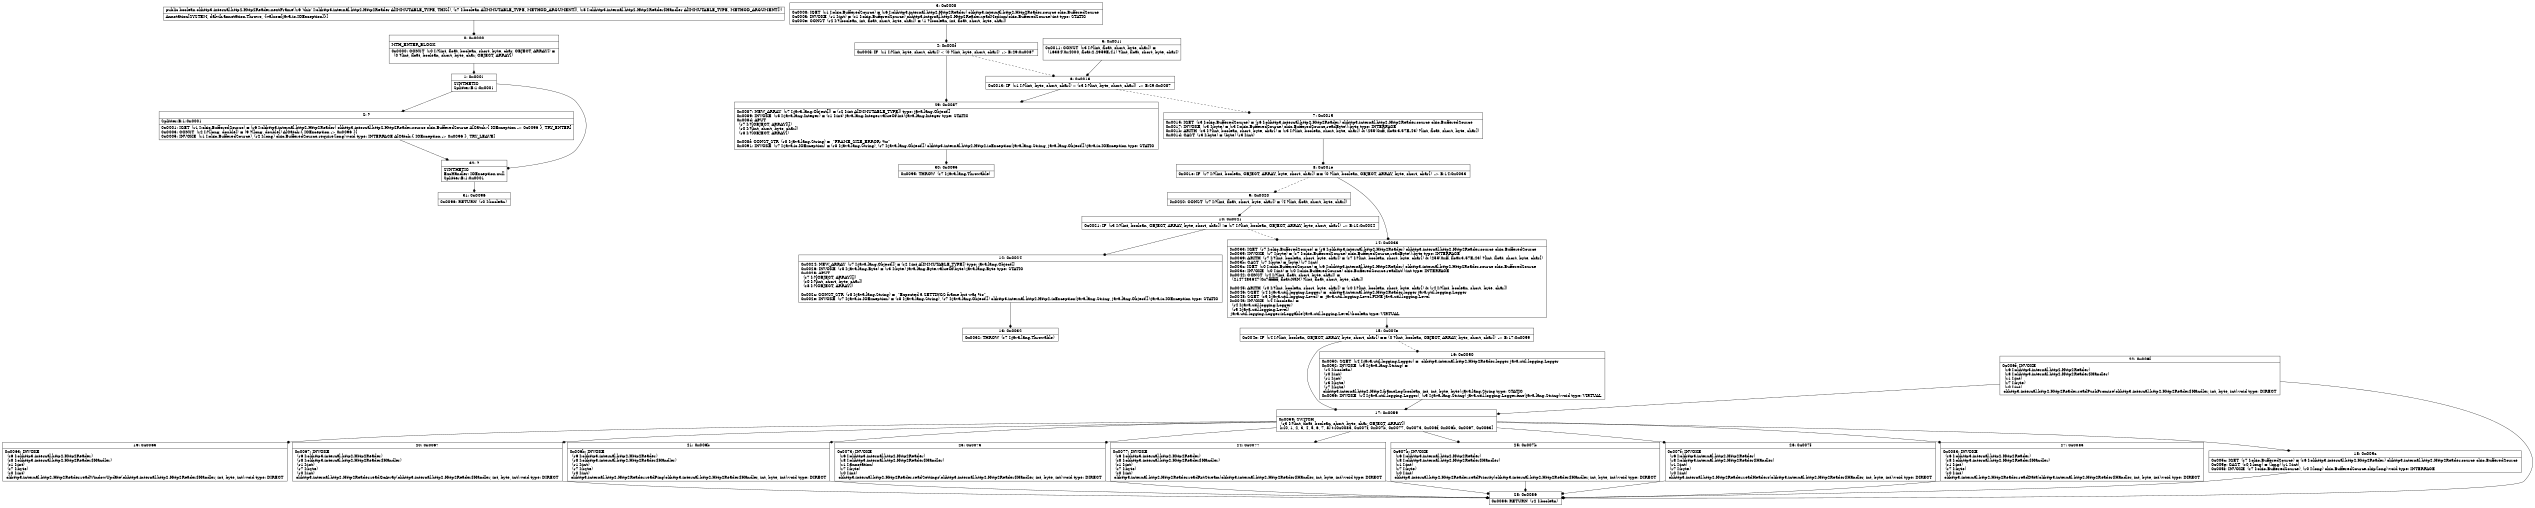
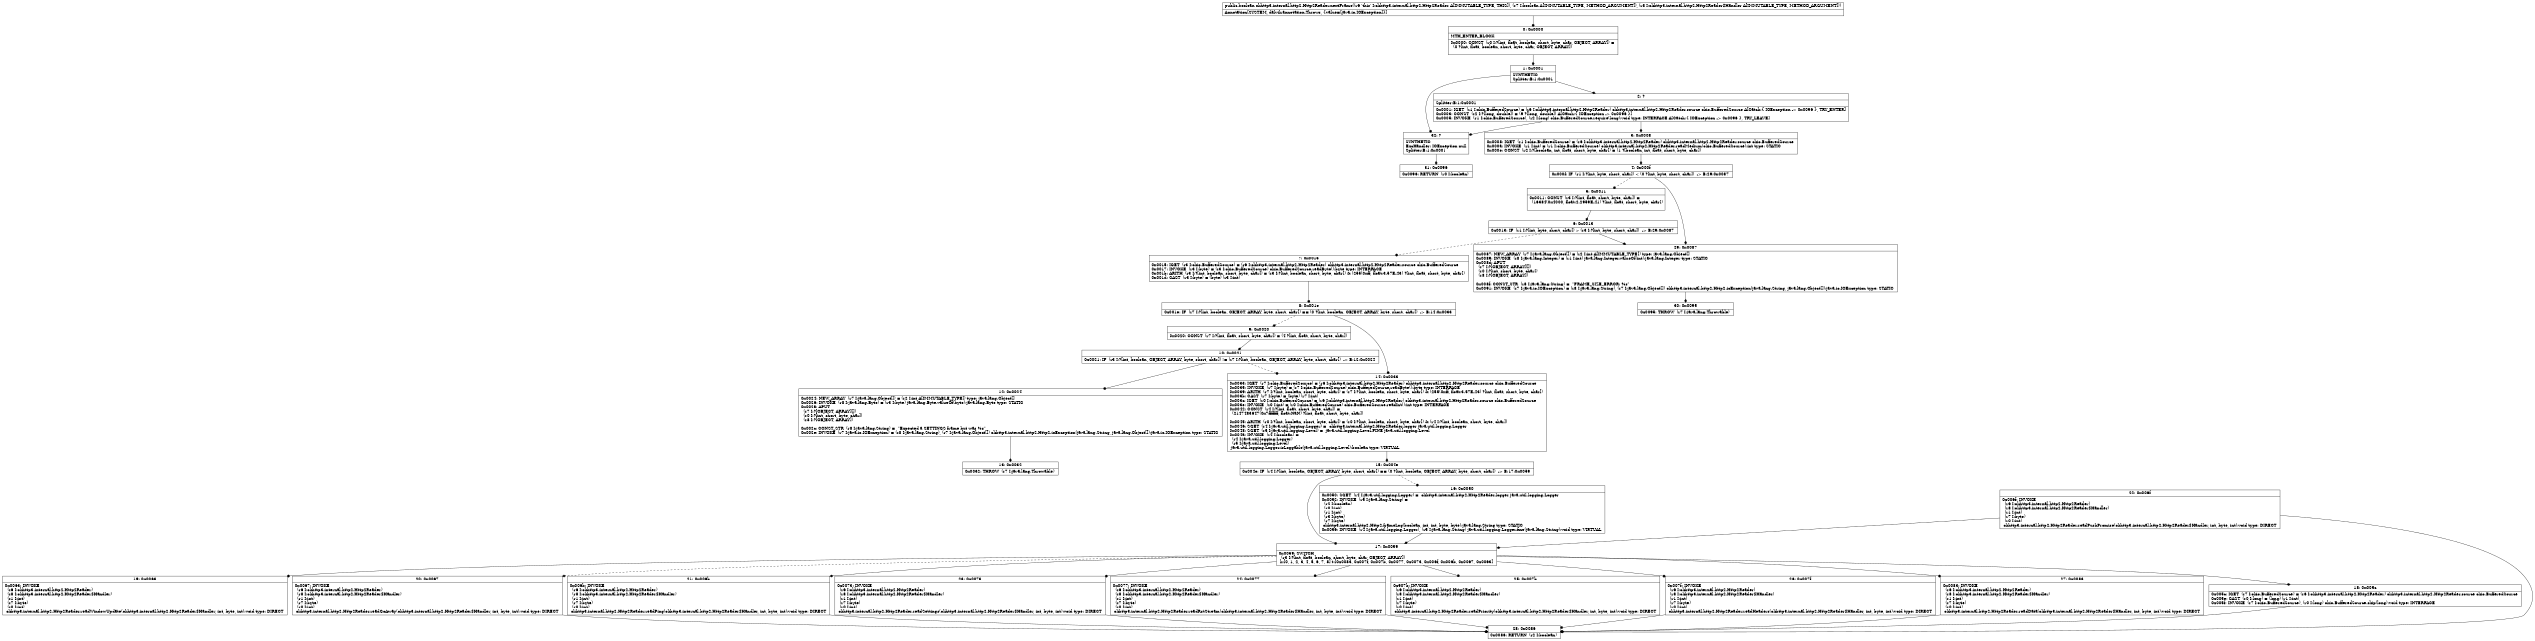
edge "4: 0x000f" -> "6: 0x0013": now "4: 0x000f" -> "5: 0x0011"
edge "2: ?" -> "3: 0x0008": added
edge "17: 0x0059" -> "20: 0x0067": style solid -> dashed
edge "17: 0x0059" -> "24: 0x0077": arrowhead diamond -> dot
node "23: 0x0073": text "(r1 I:annotation)" -> "(r1 I:int)"
edge "25: 0x007b" -> "28: 0x0086": removed
